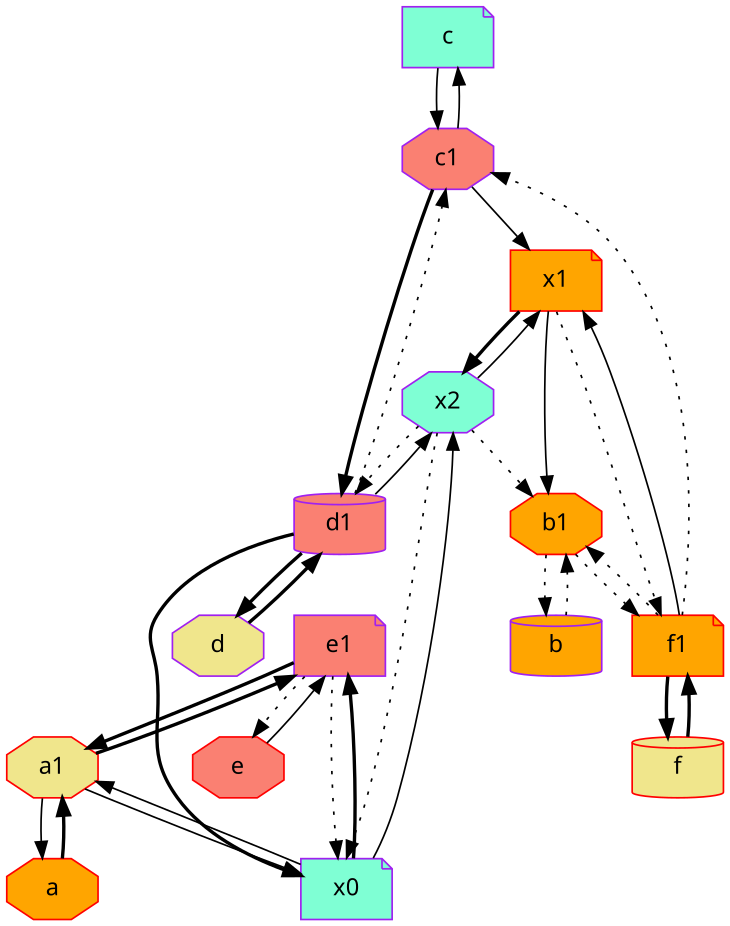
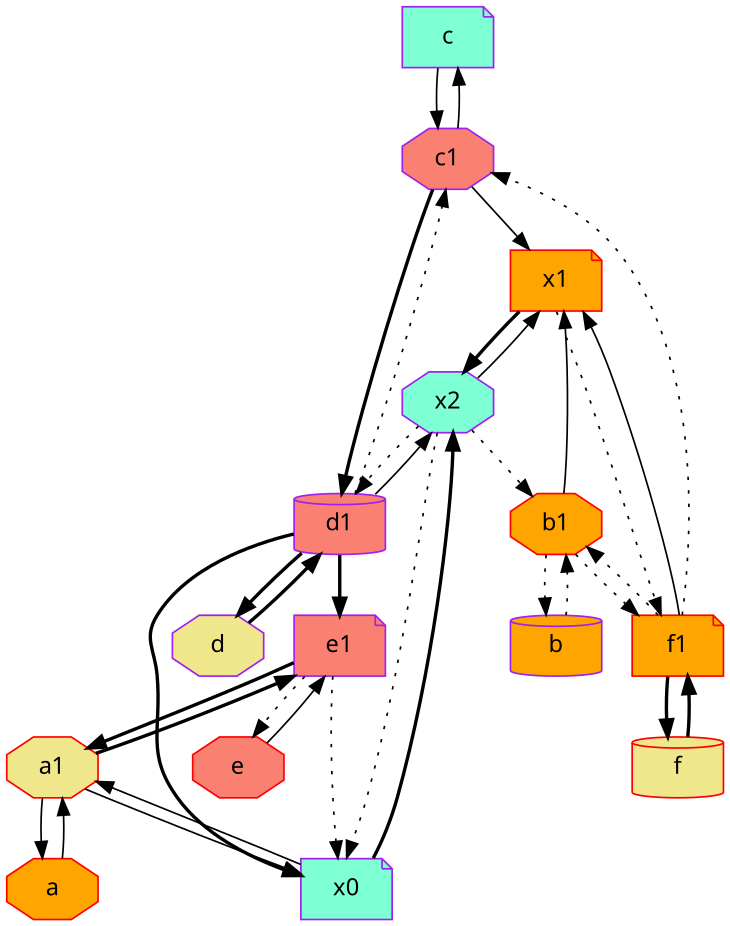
edge "x1" -> "b1": reversed
edge "x0" -> "x2": style solid -> bold
edge "x0" -> "e1": now "d1" -> "e1"
edge "a" -> "a1": style bold -> solid
